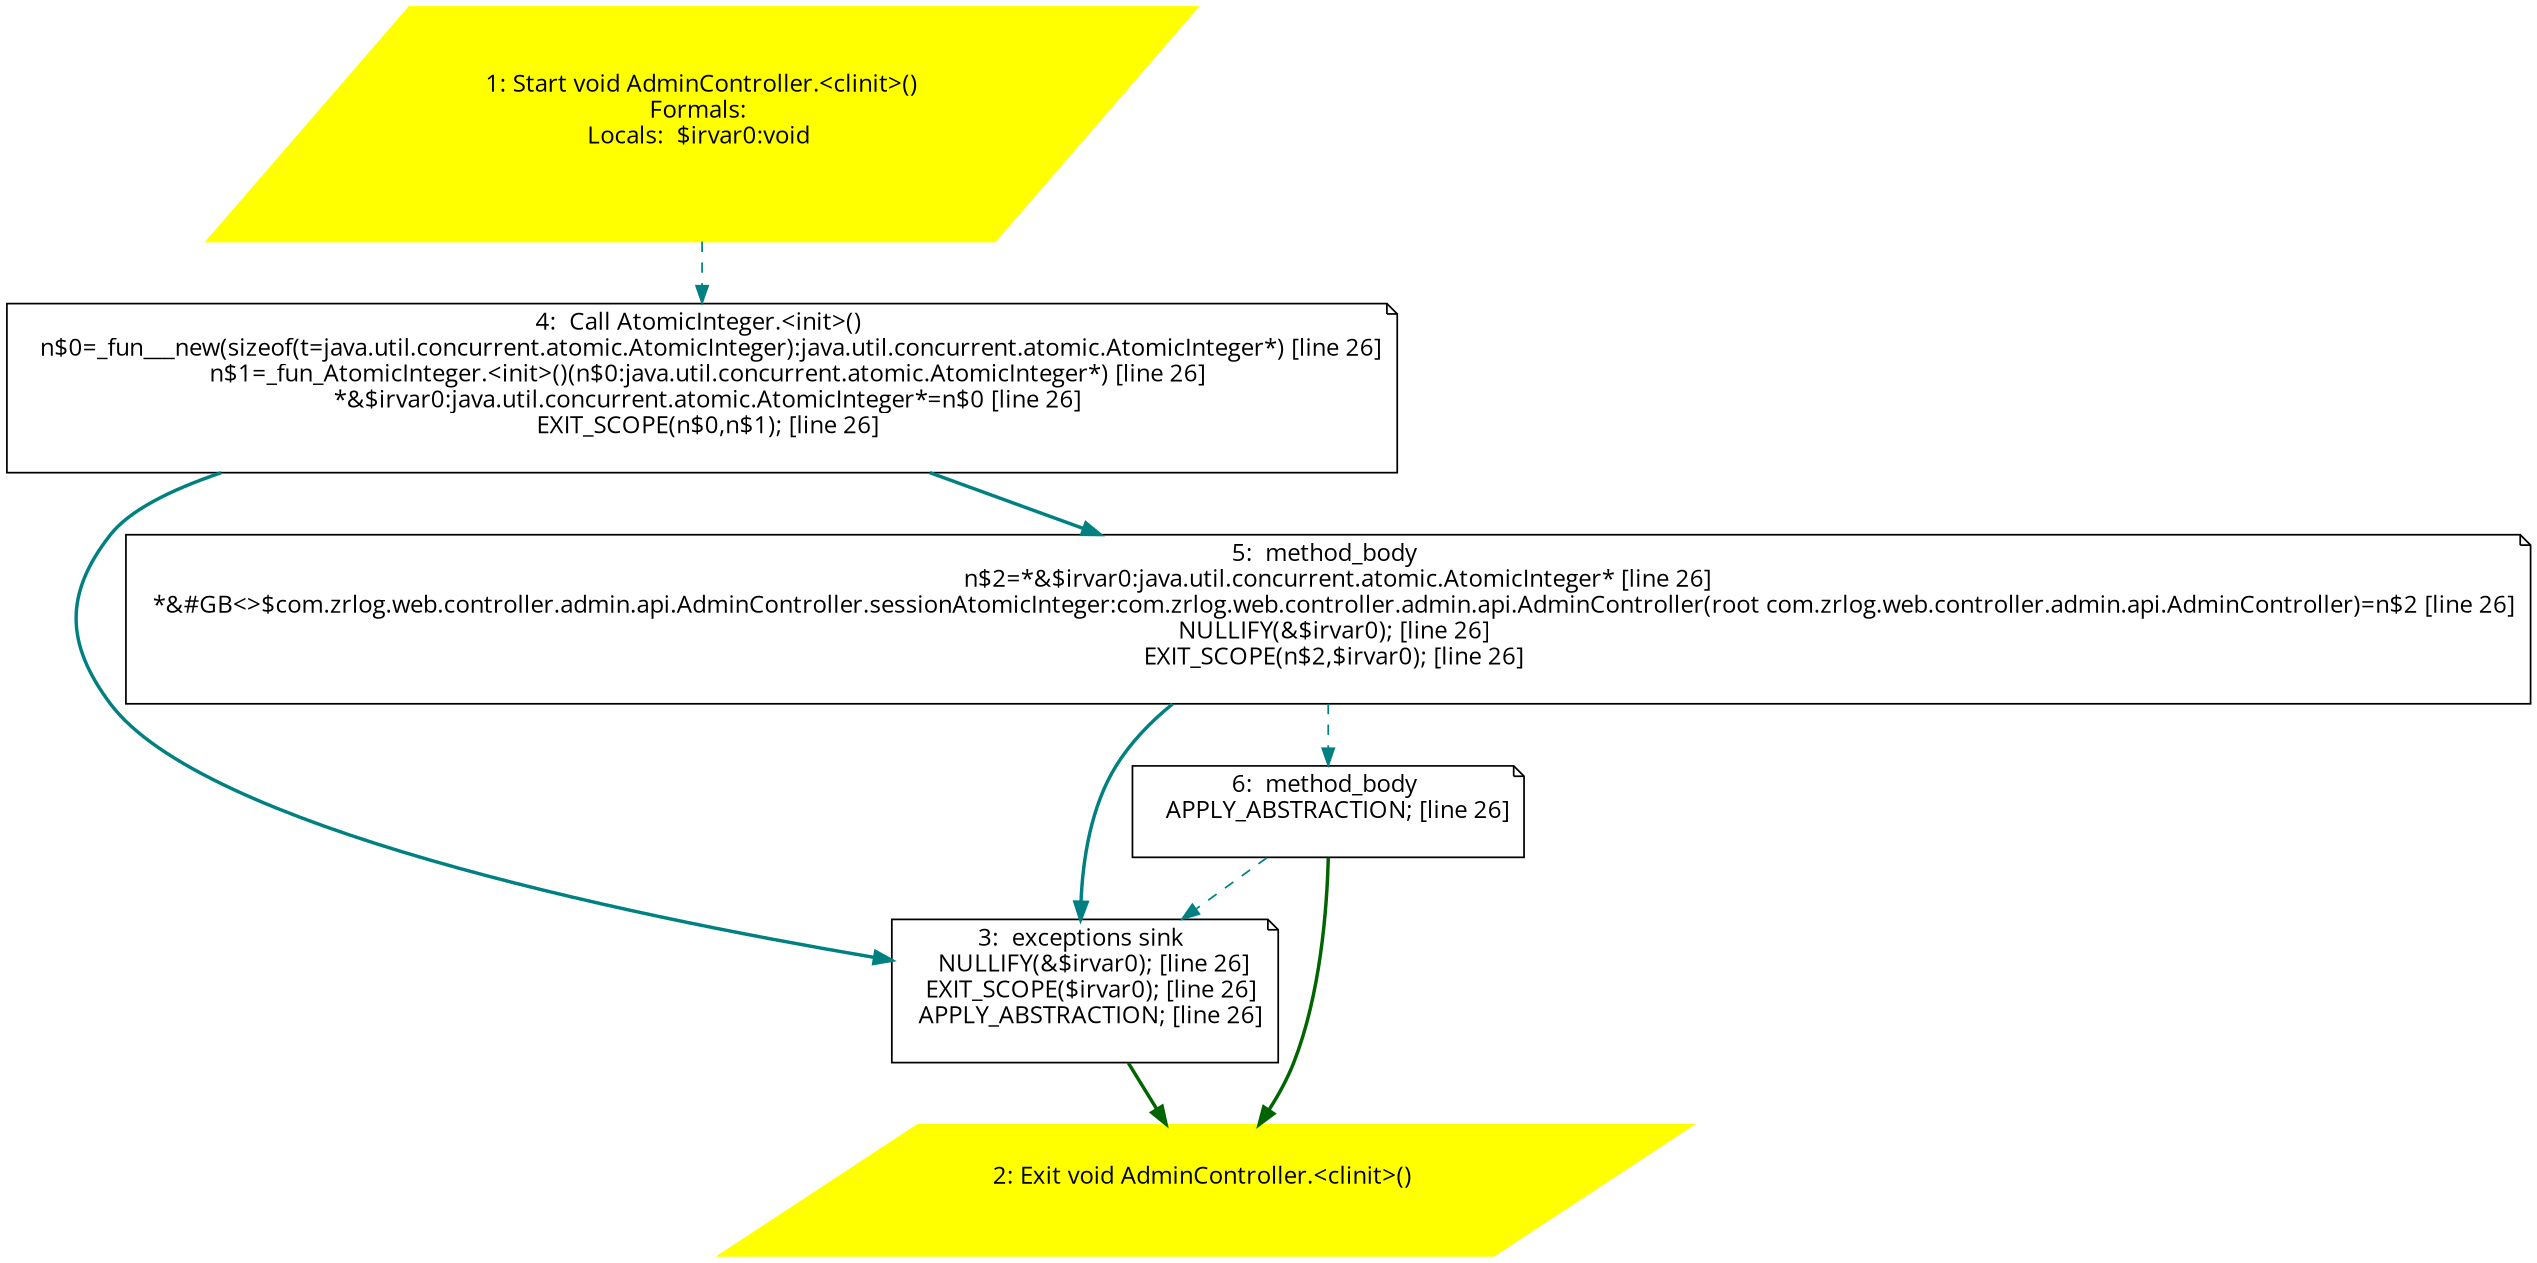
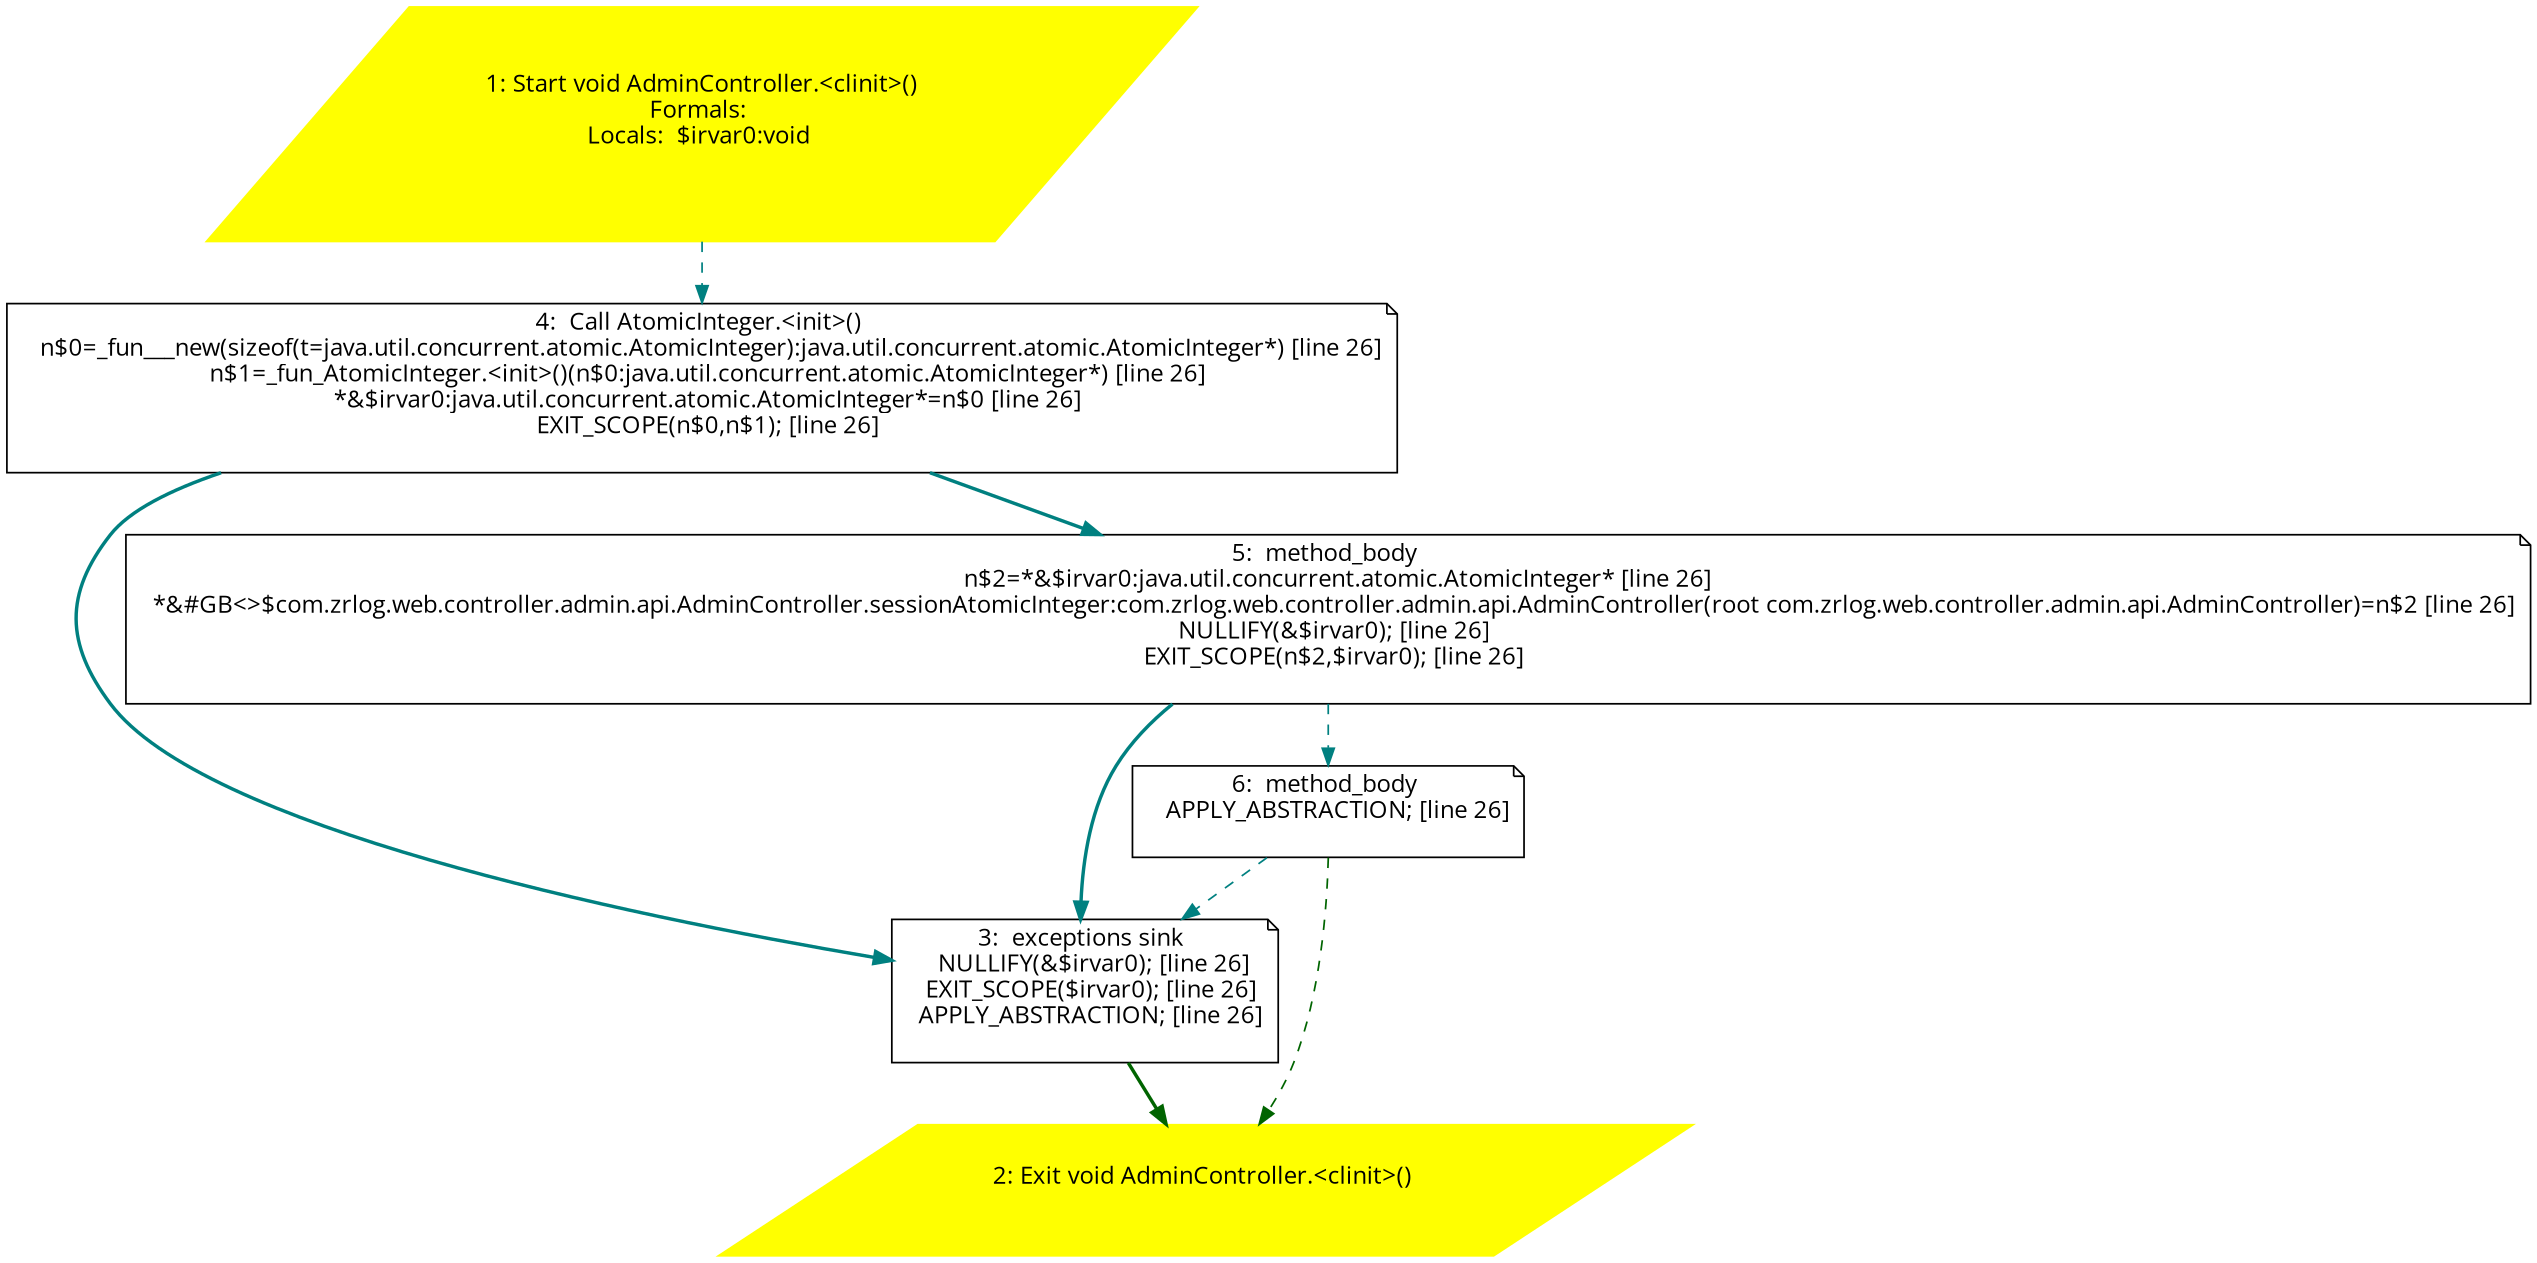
edge "6:  method_body APPLY_ABSTRACTION; [line 26]" -> "2: Exit void AdminController.<clinit>()": style bold -> dashed
